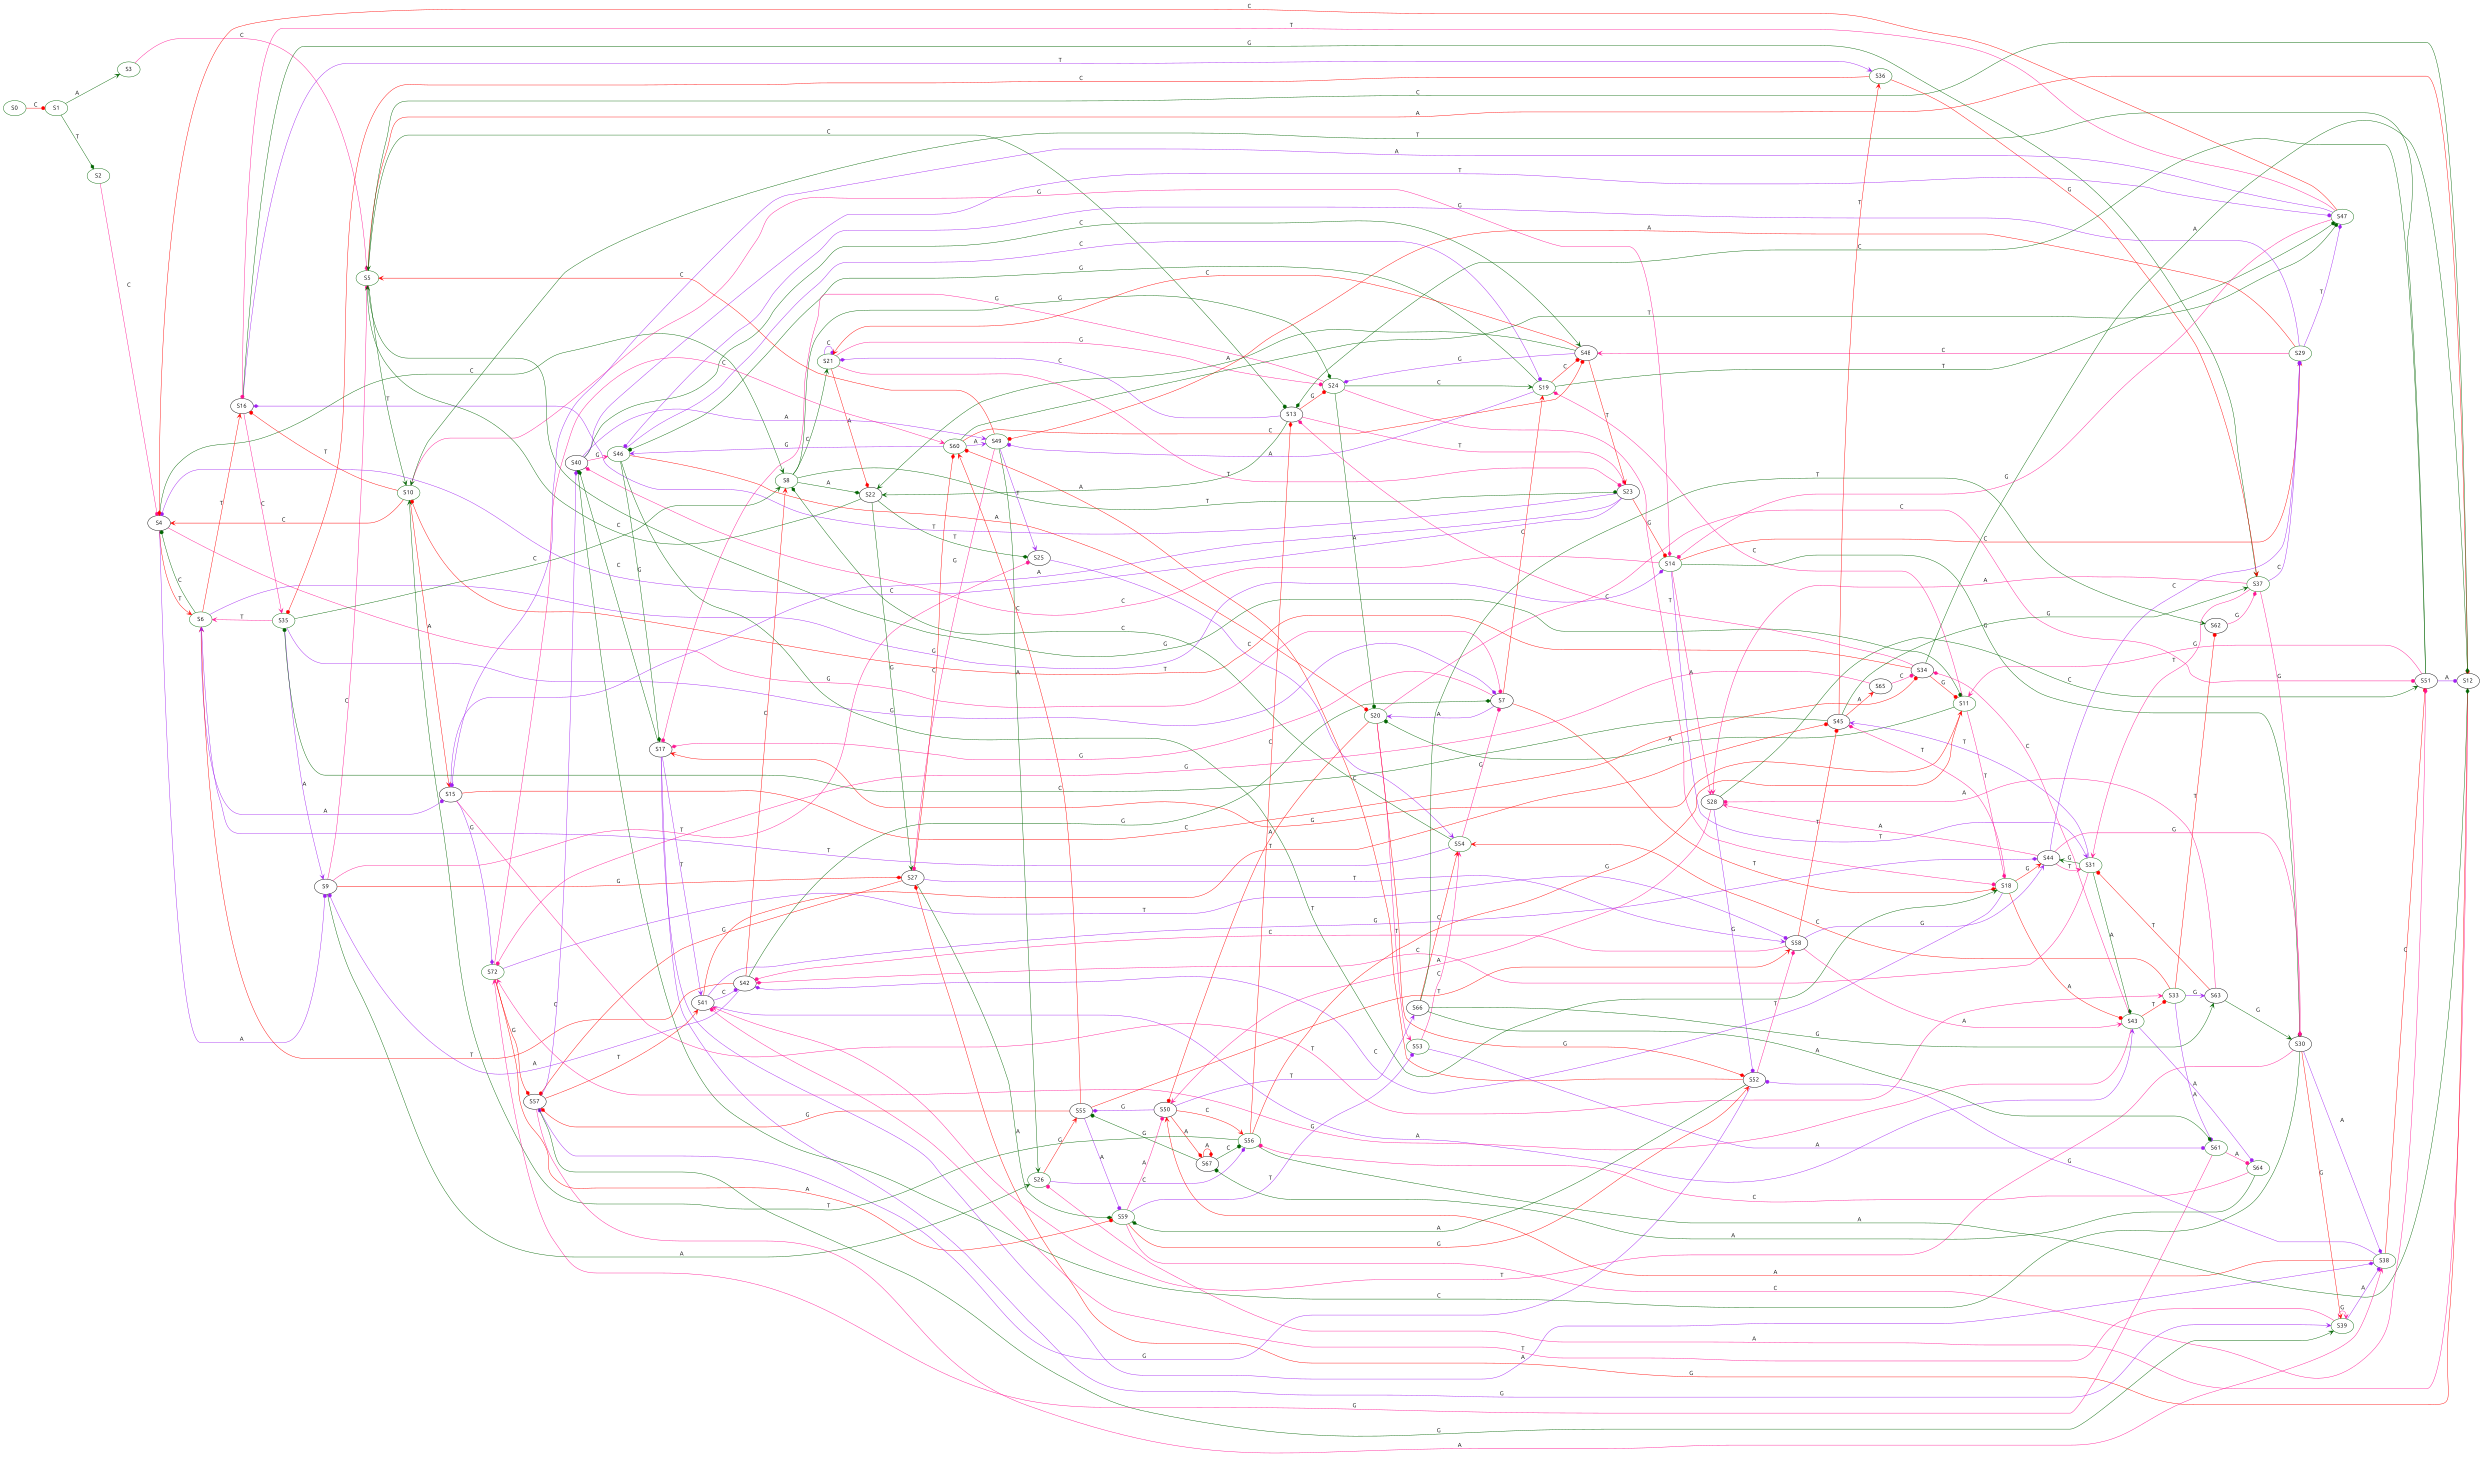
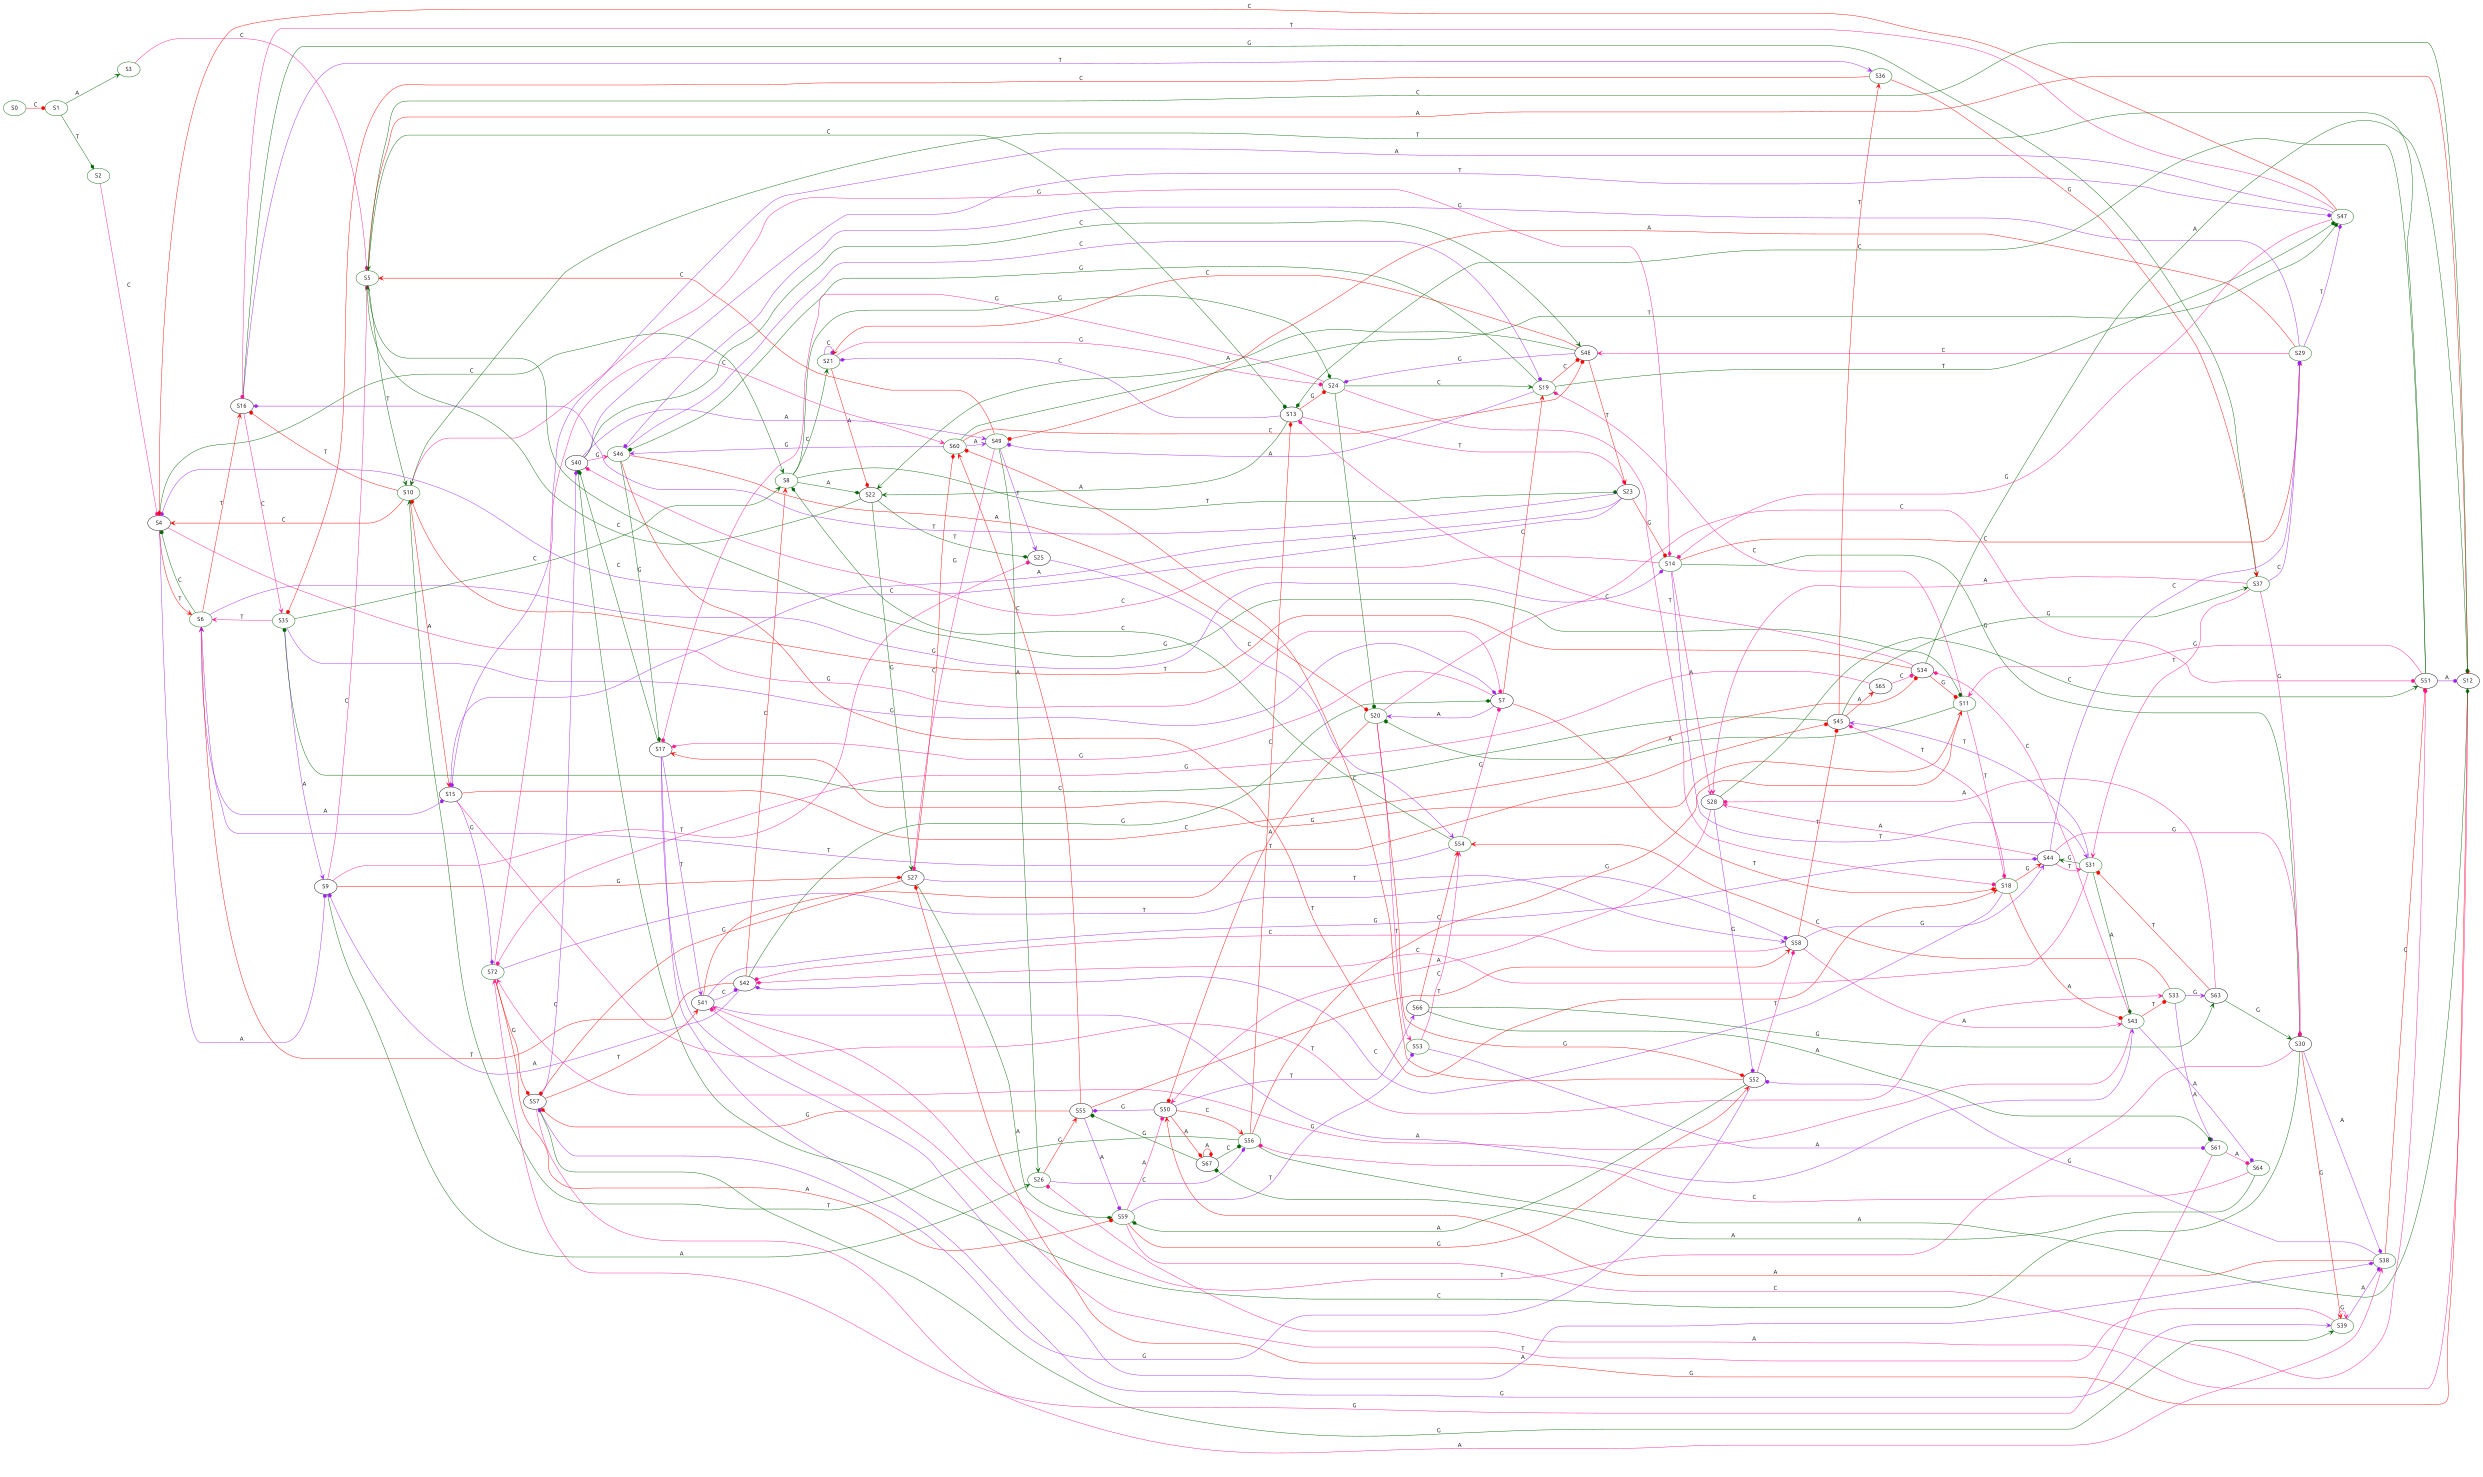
edge "S21" -> "S23": removed, label "T"
node "S62": removed
edge "S46" -> "S18": color darkgreen -> red
